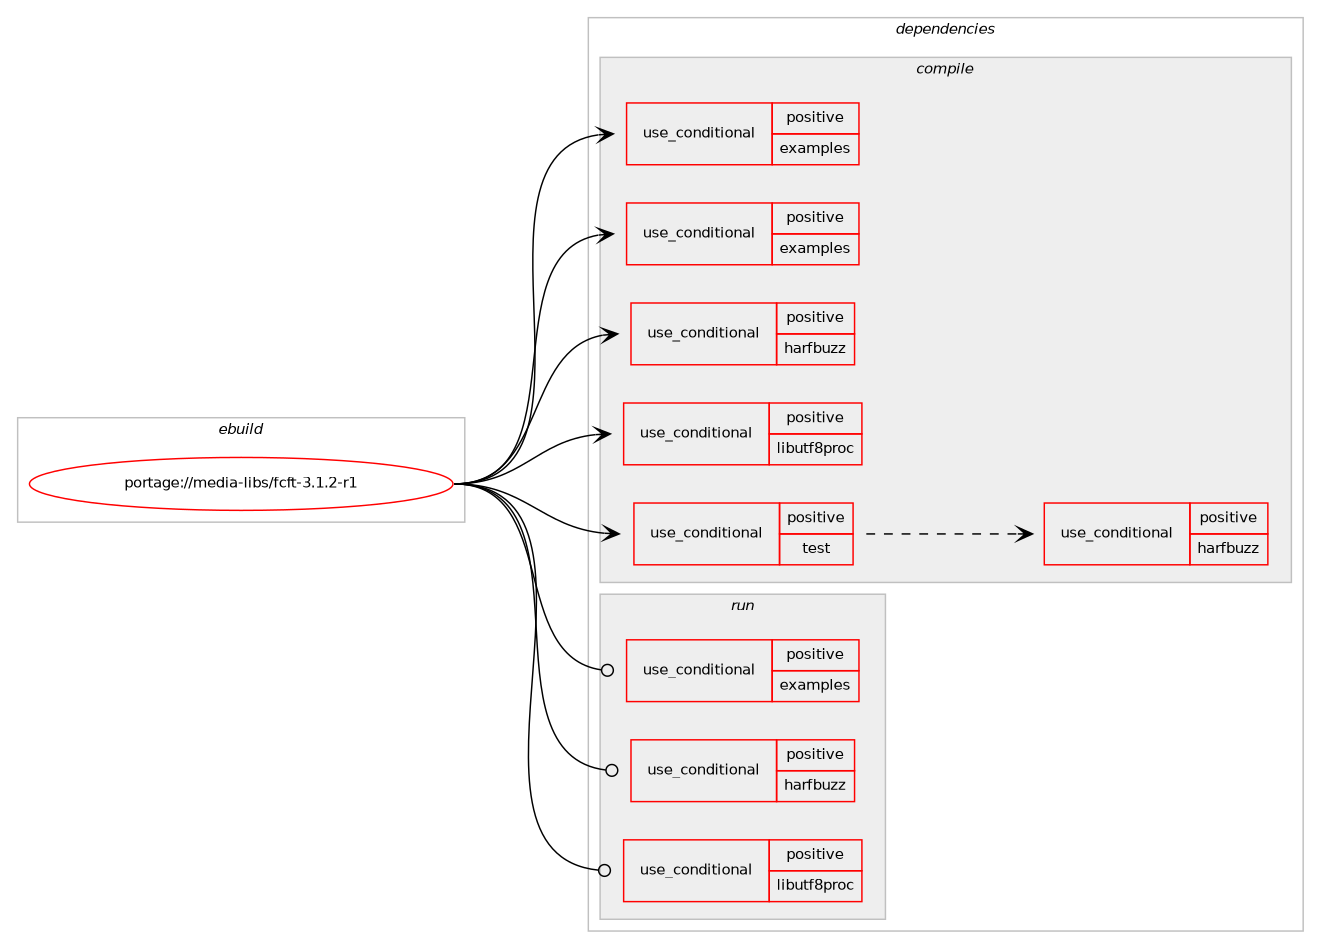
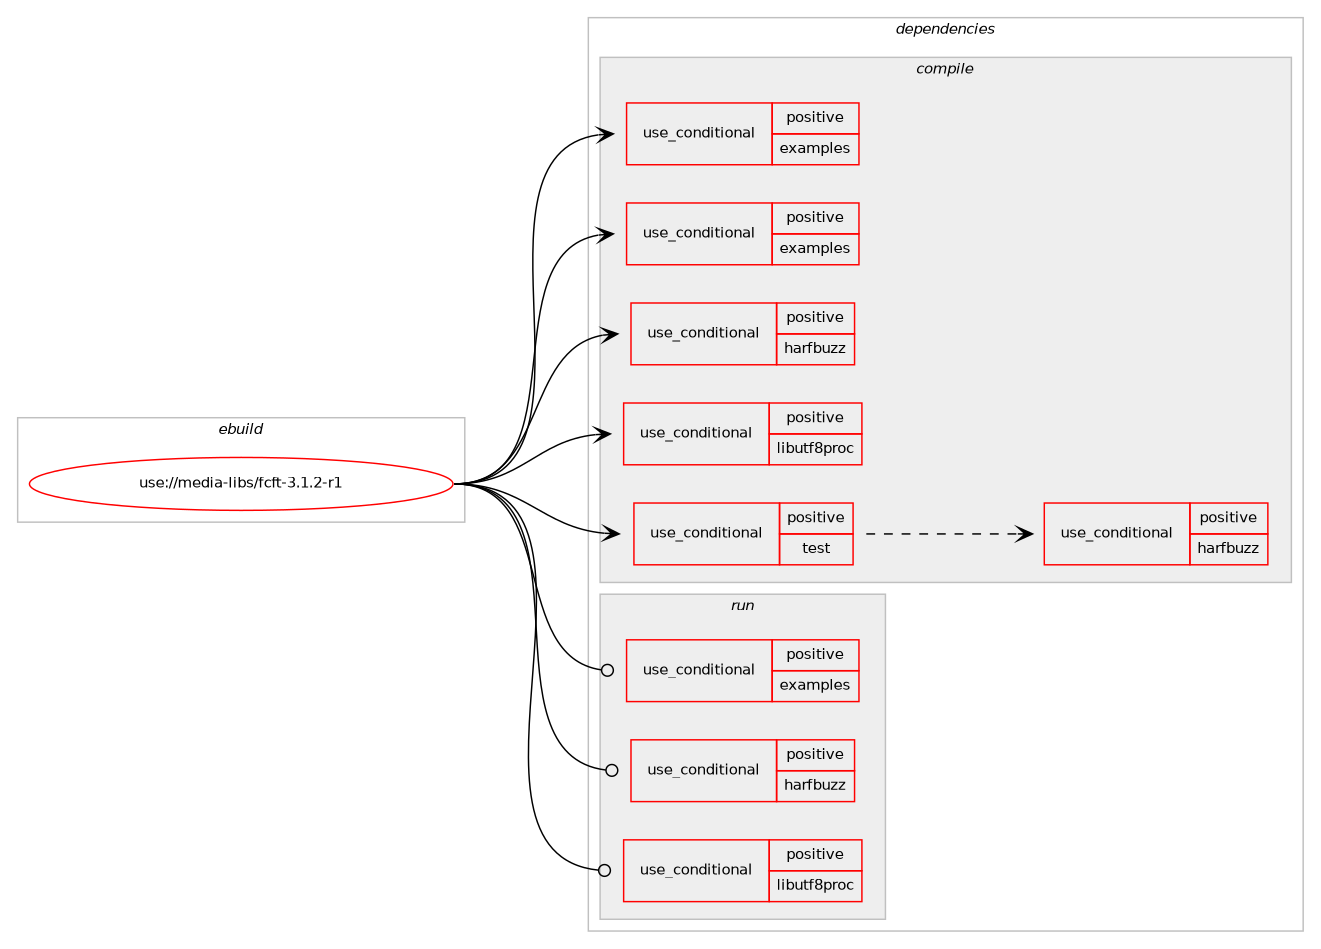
node "portage://media-libs/fcft-3.1.2-r1": label "portage://media-libs/fcft-3.1.2-r1" -> "use://media-libs/fcft-3.1.2-r1"
